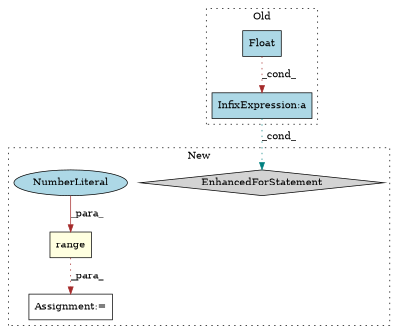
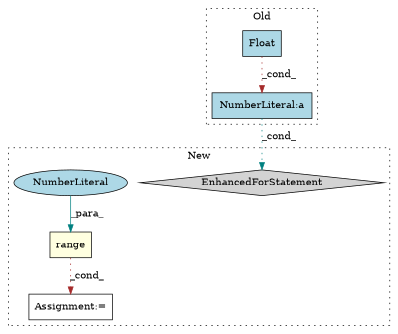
node "InfixExpression:a": label "InfixExpression:a" -> "NumberLiteral:a"
edge "NumberLiteral" -> "range": color brown -> teal
edge "range" -> "Assignment:=": label "_para_" -> "_cond_"
